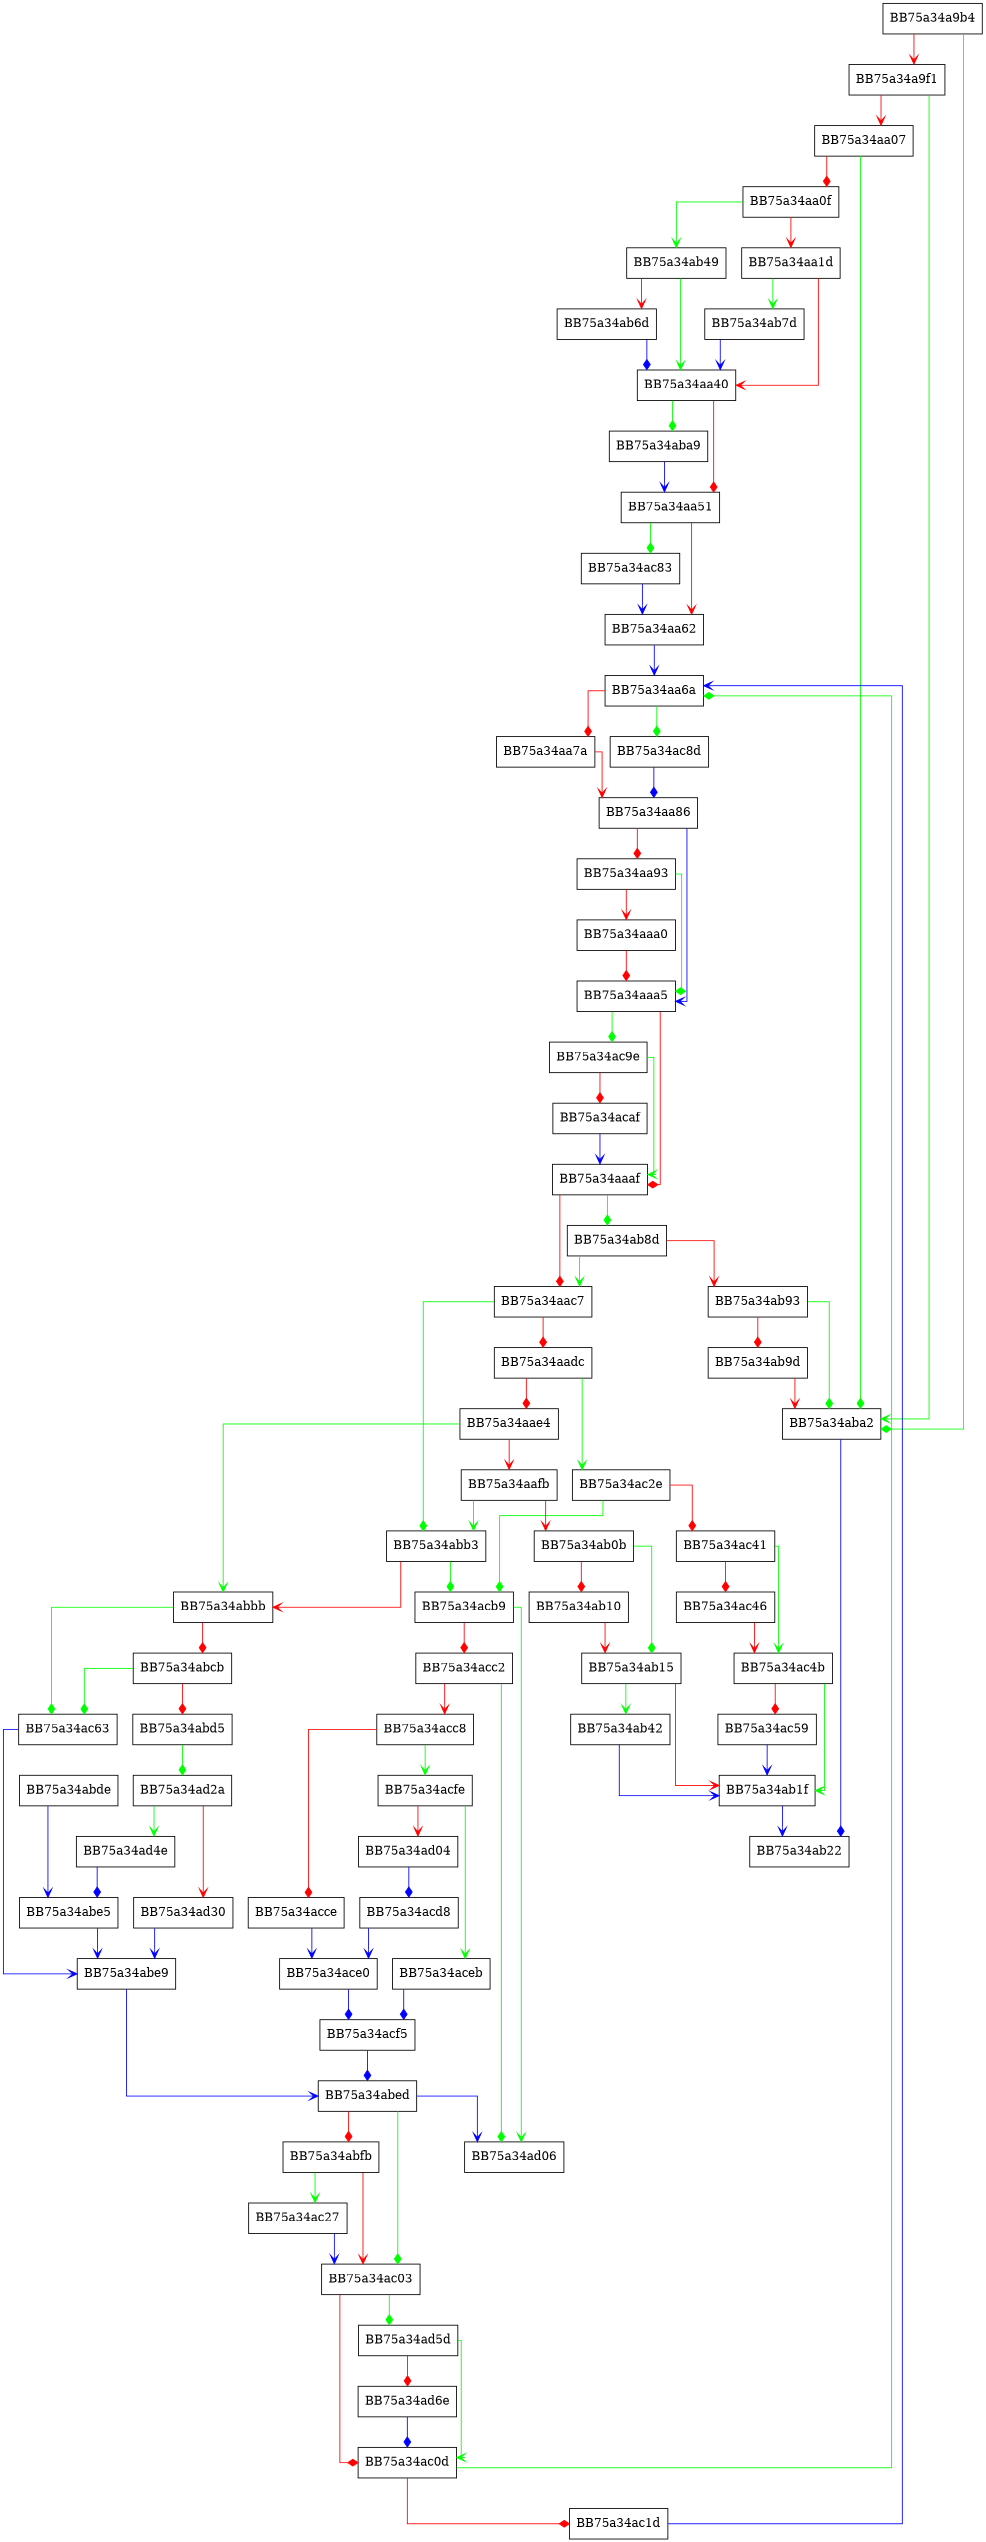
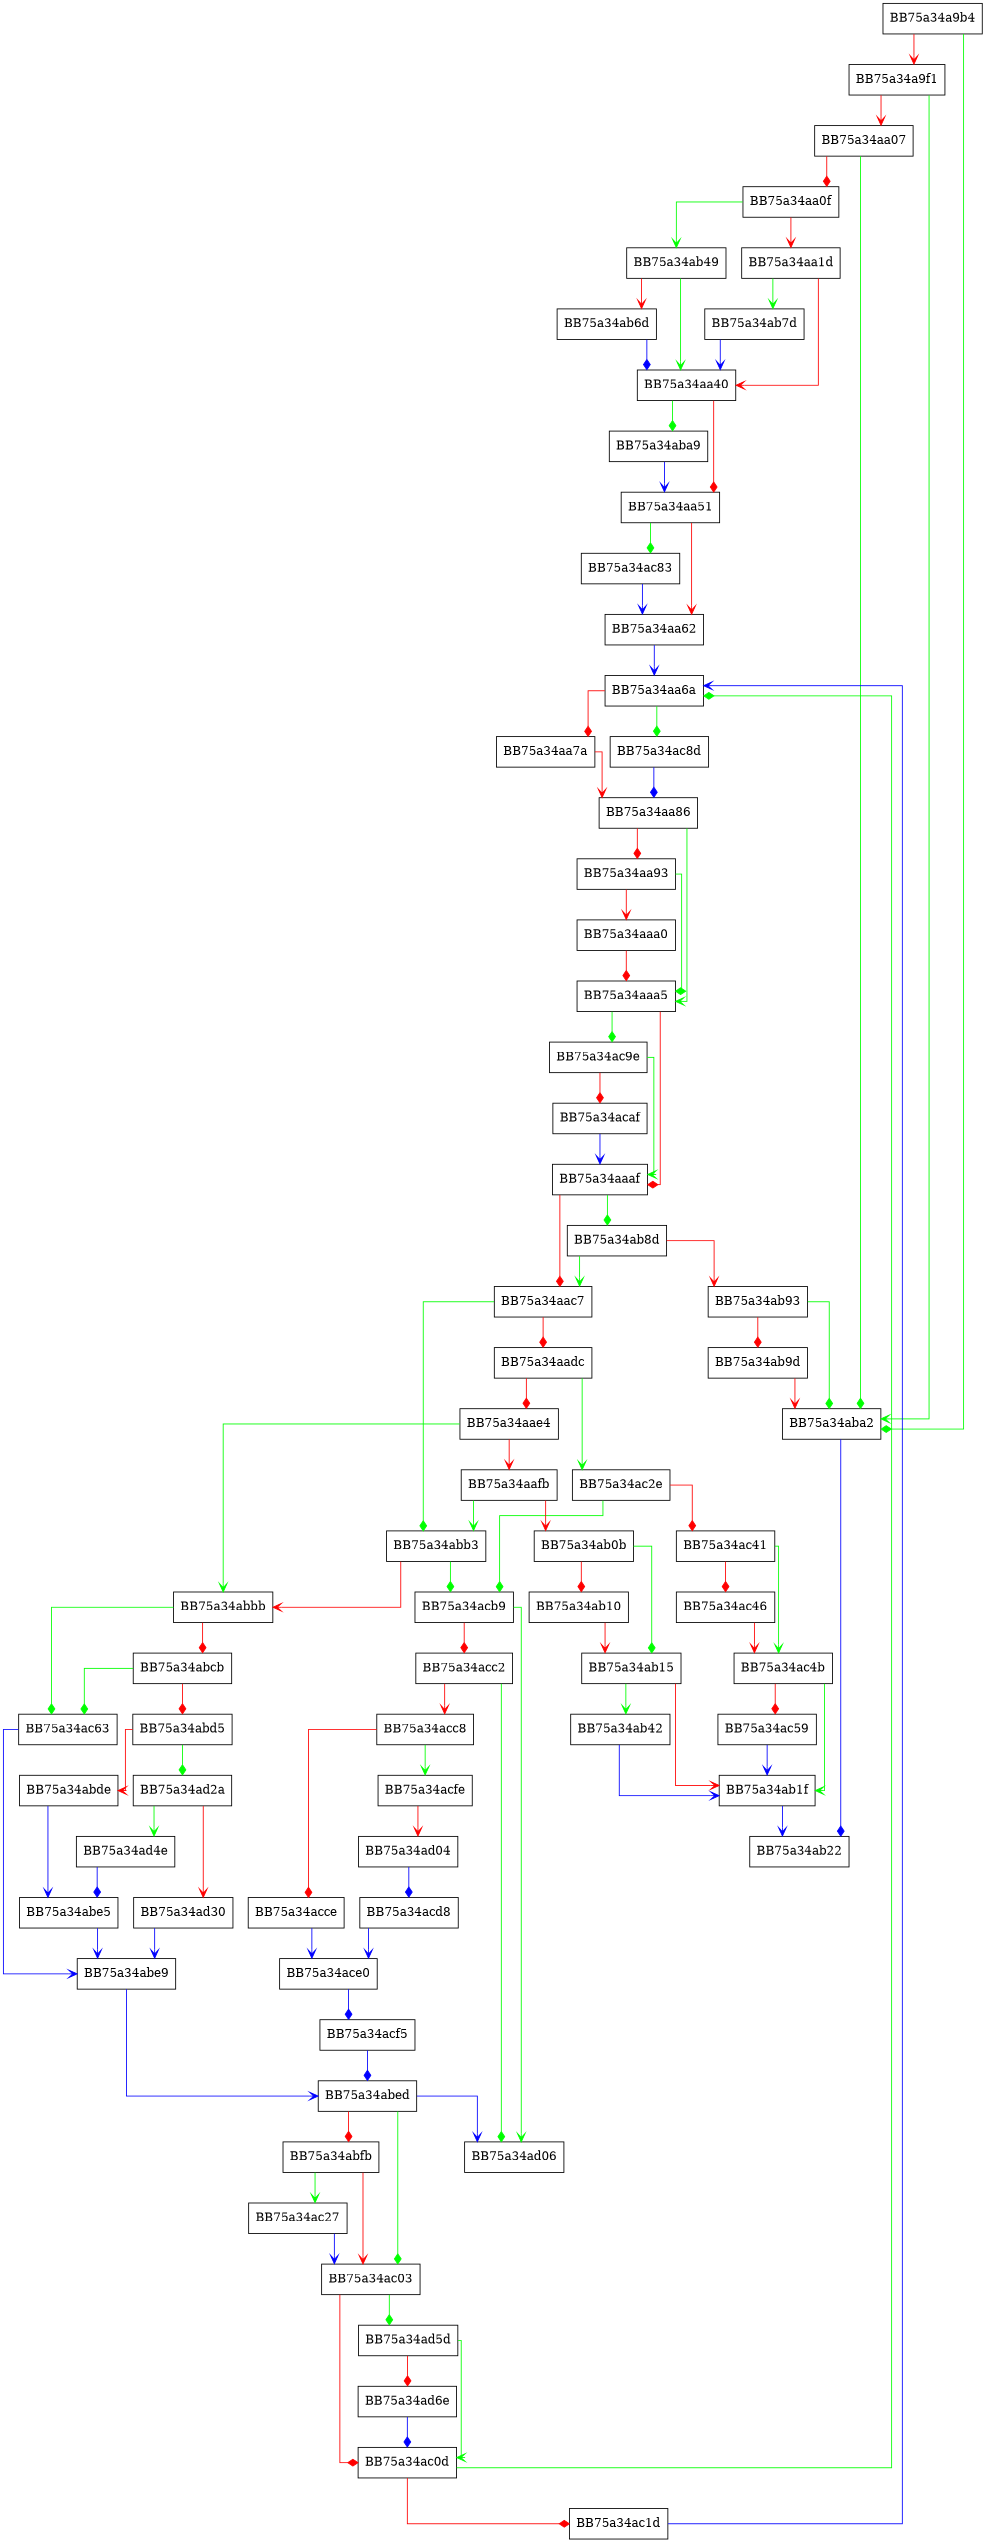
edge "BB75a34aa86" -> "BB75a34aaa5": color blue -> green
edge "BB75a34abd5" -> "BB75a34abde": added
node "BB75a34aceb": removed
